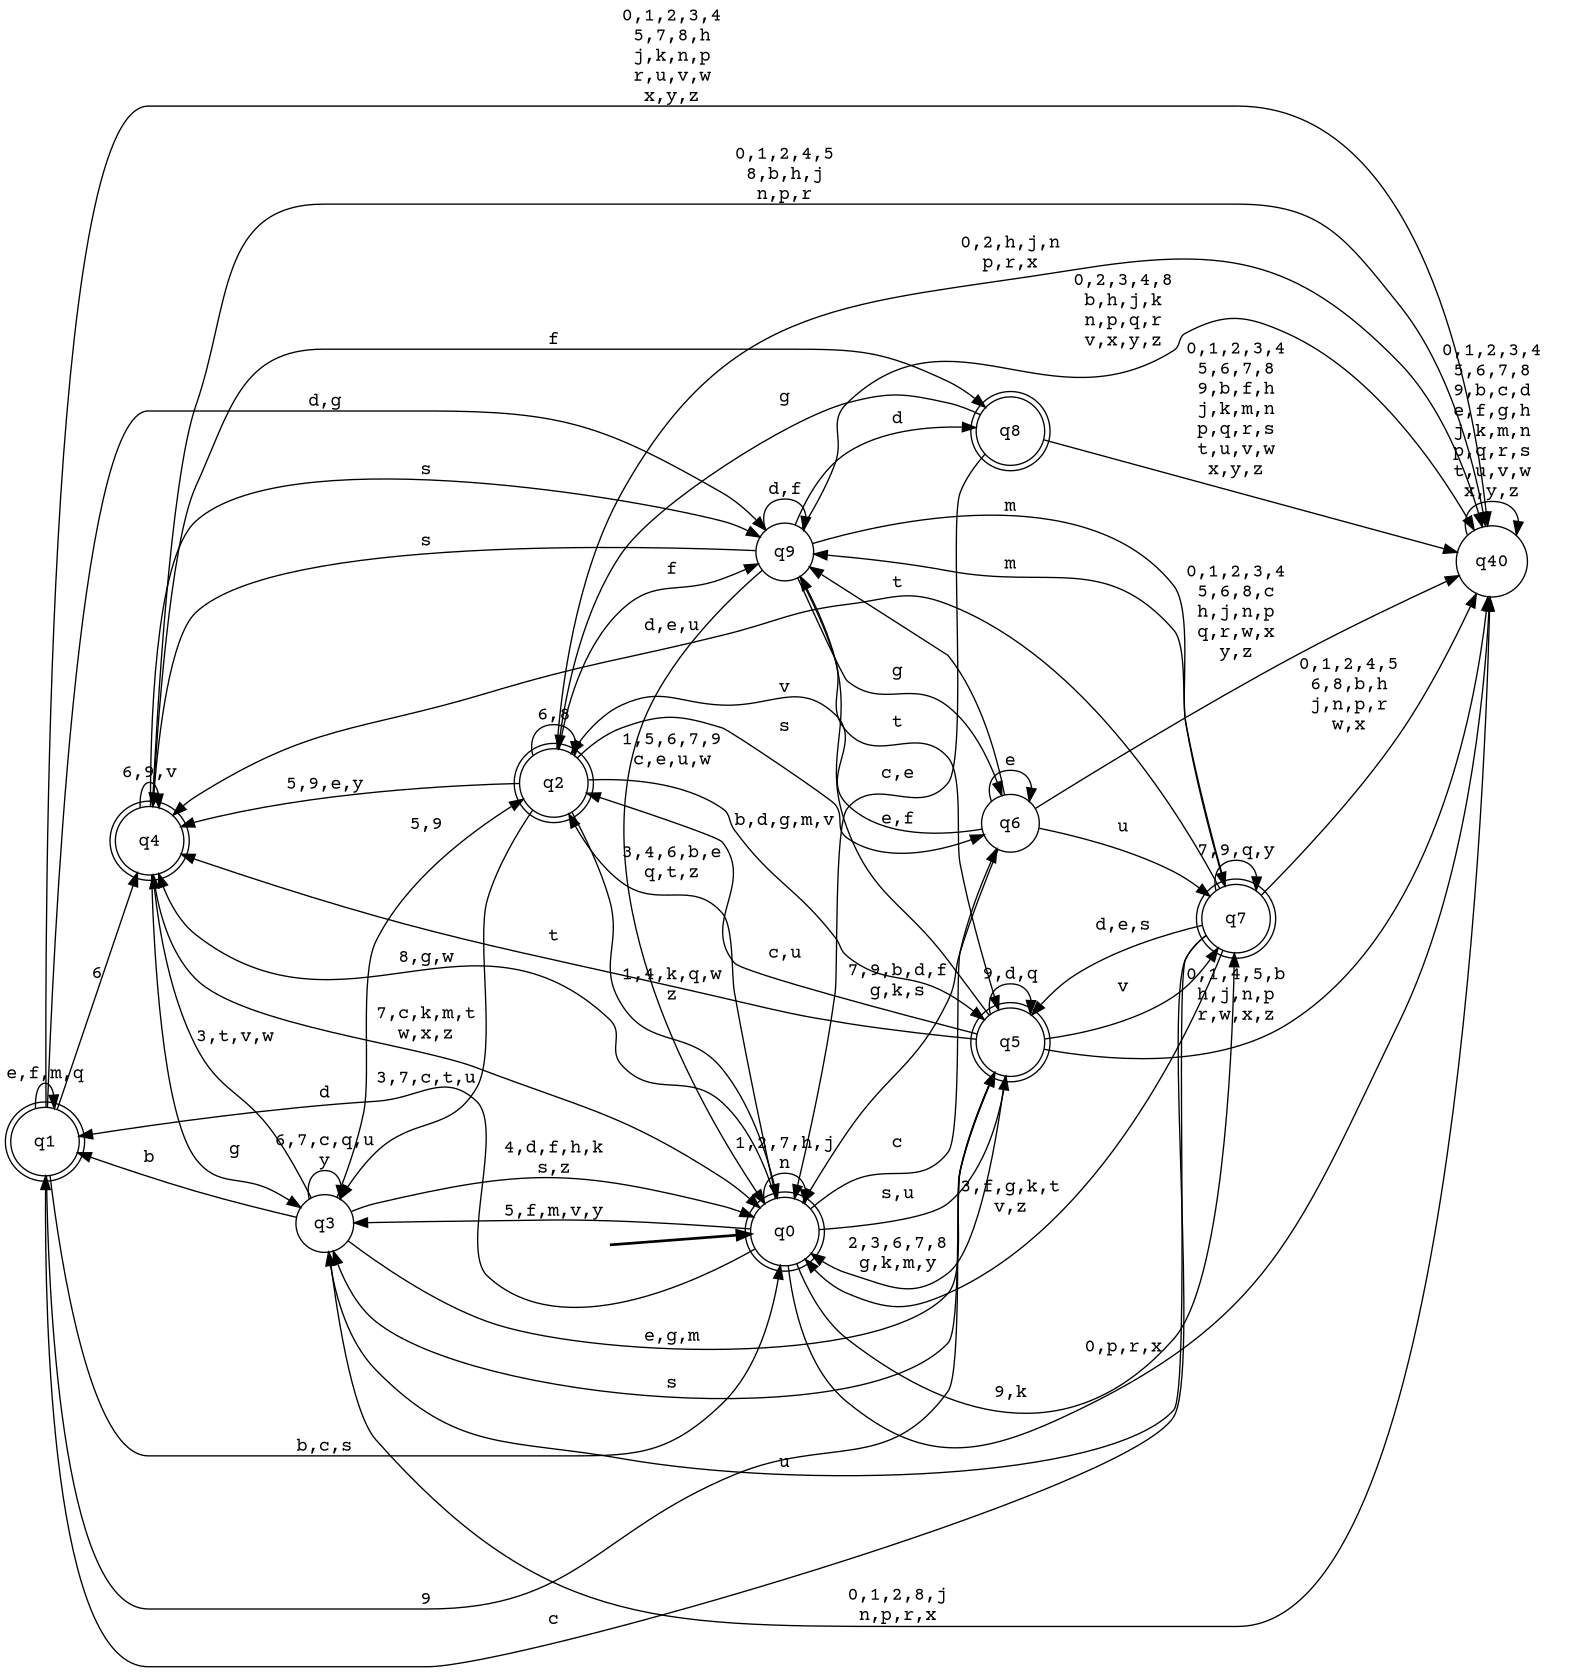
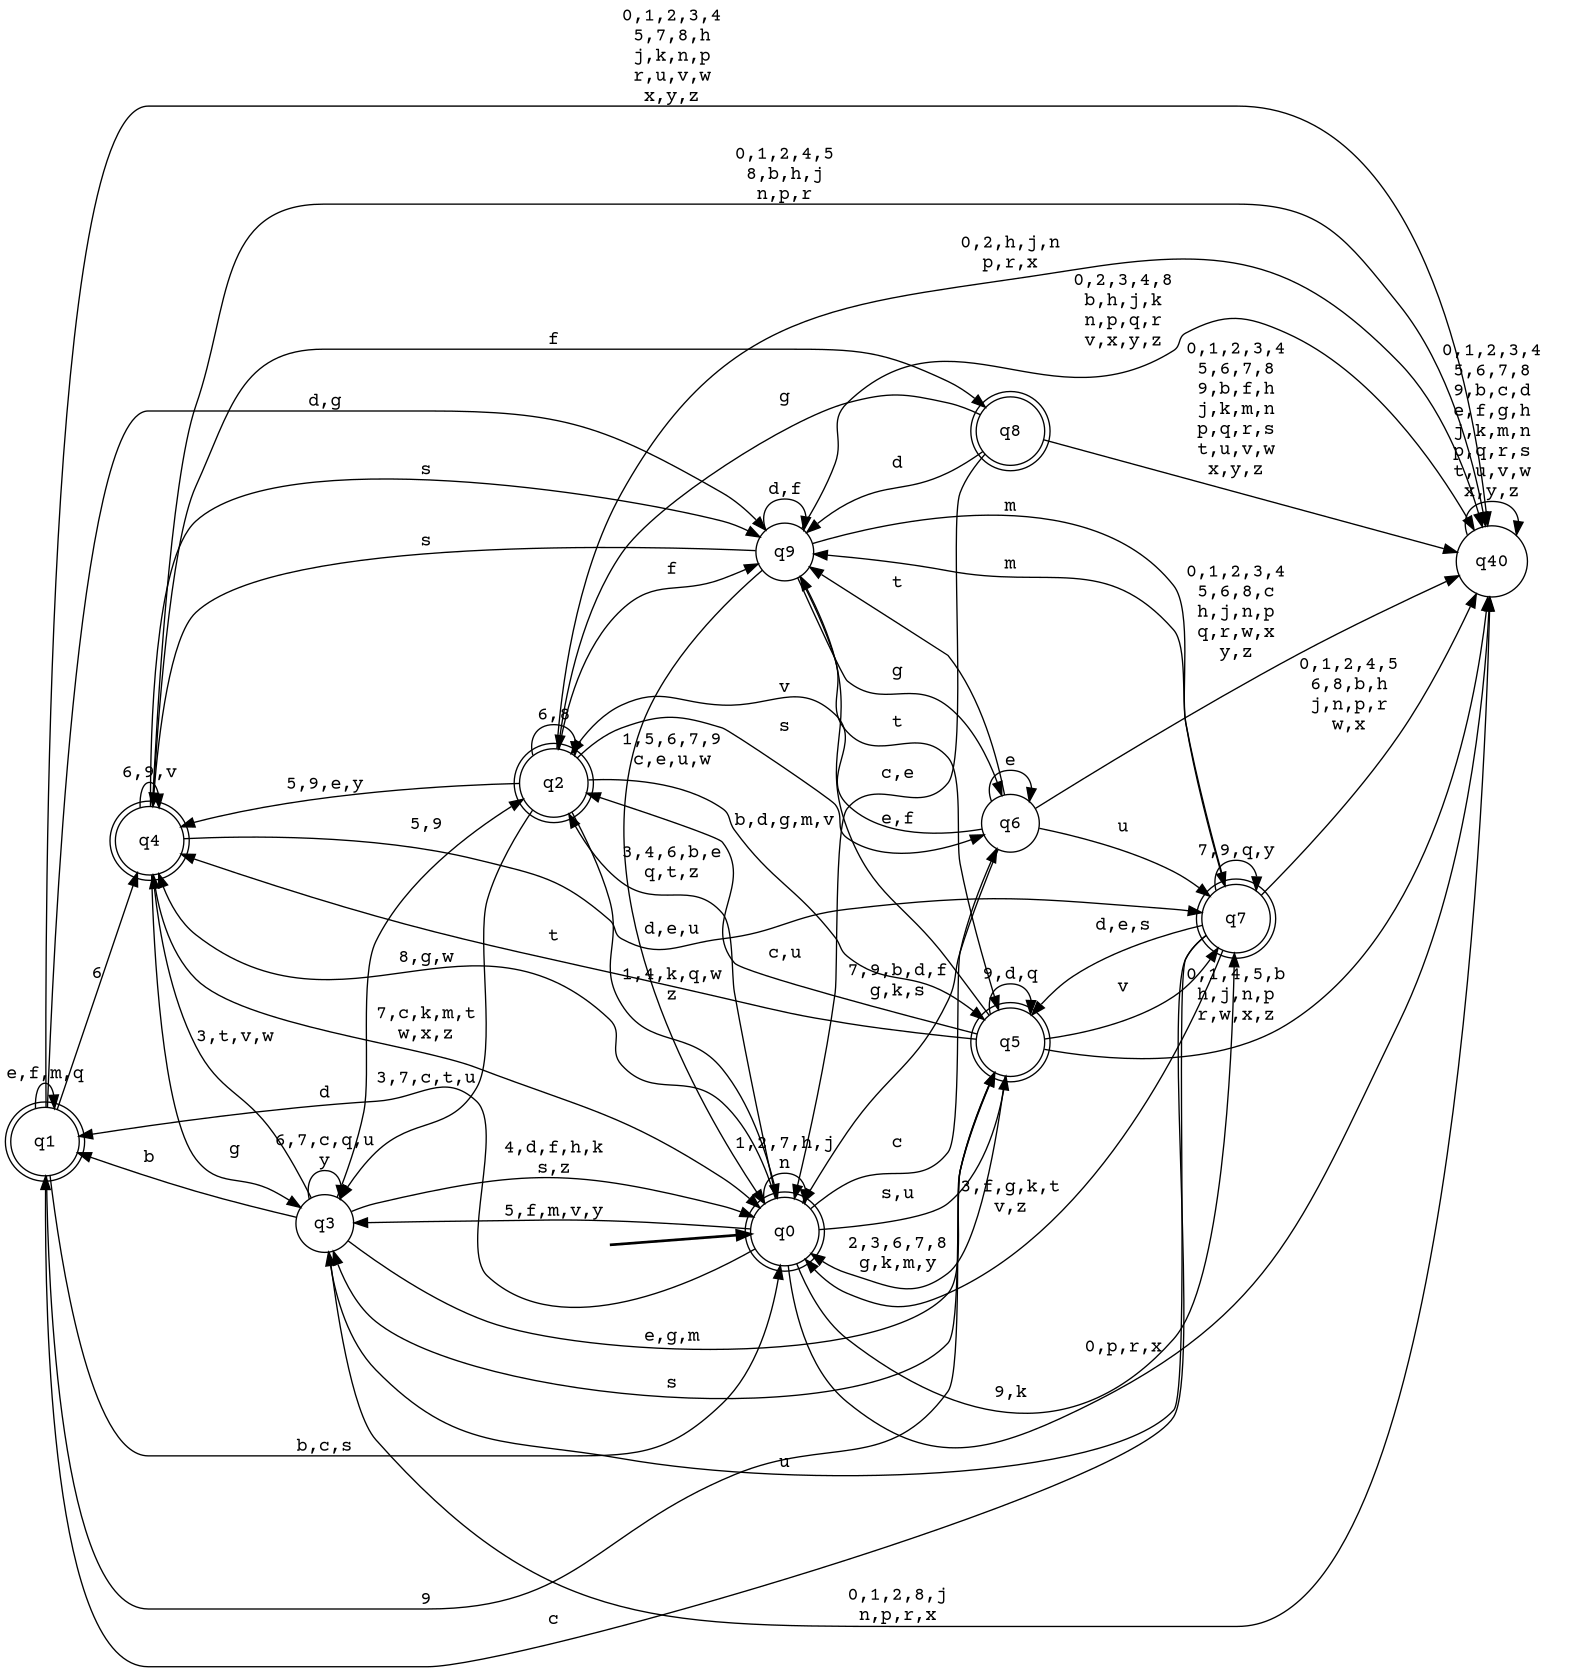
edge "q9" -> "q8": reversed
edge "q7" -> "q4": reversed
